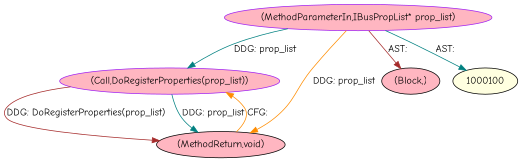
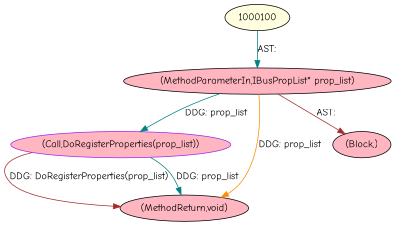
node "(MethodParameterIn,IBusPropList* prop_list)": color purple -> black
edge "(MethodParameterIn,IBusPropList* prop_list)" -> "1000100": reversed
edge "(MethodReturn,void)" -> "(Call,DoRegisterProperties(prop_list))": removed, label "CFG:"
